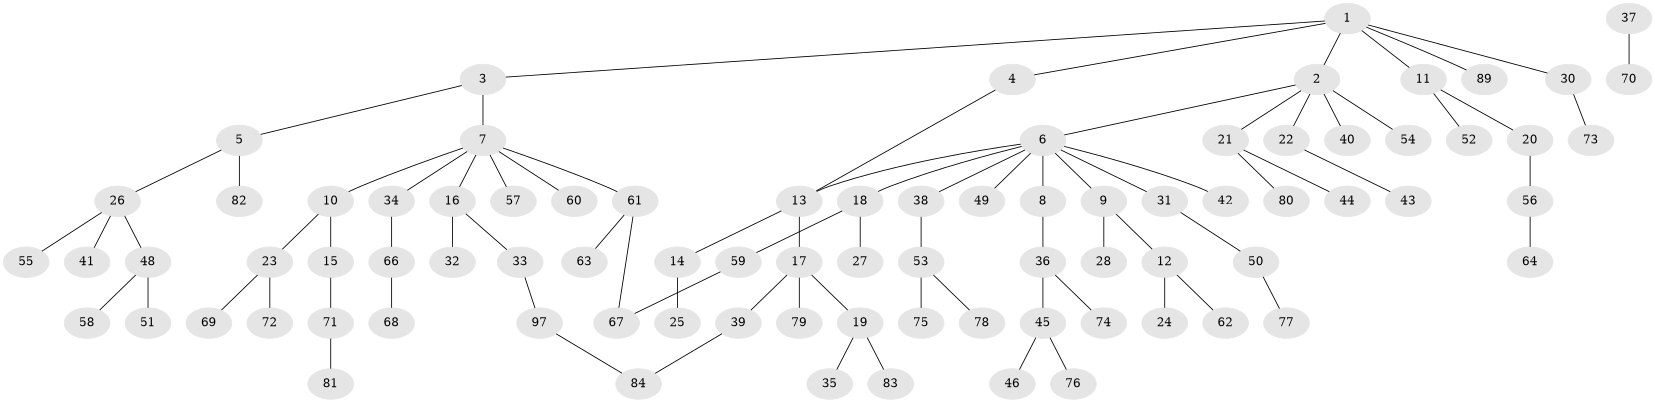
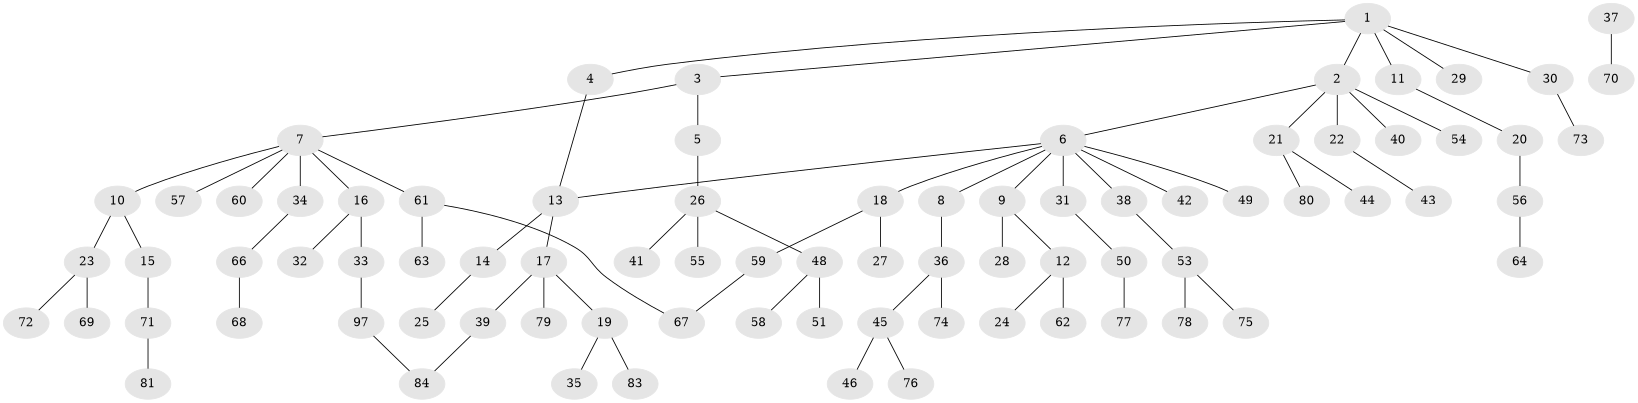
node "89": label "89" -> "29"
node "52": removed
node "82": removed
